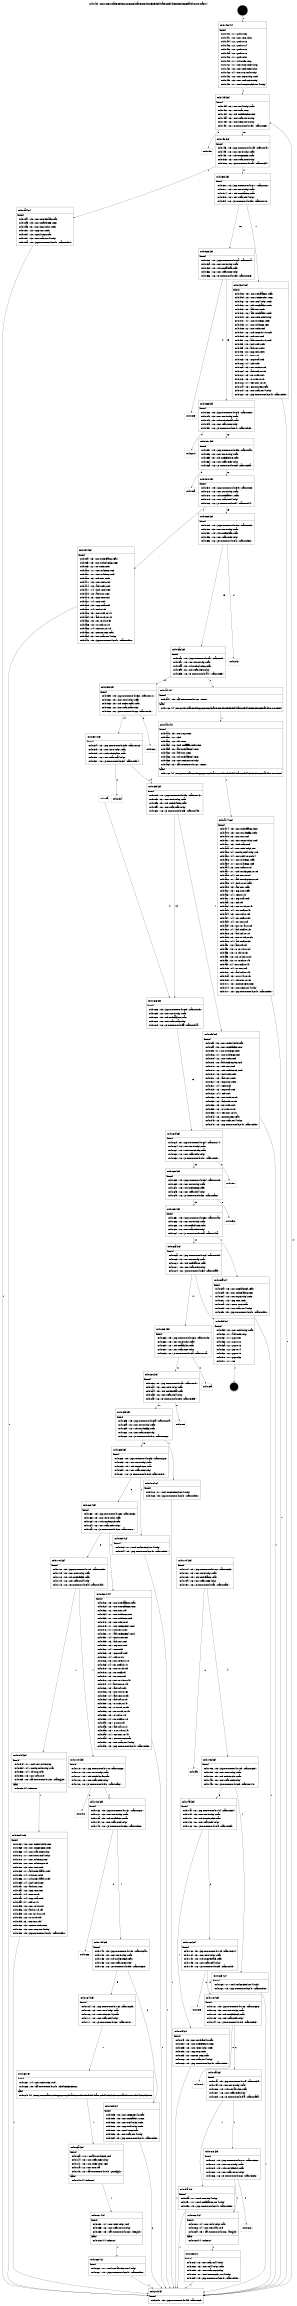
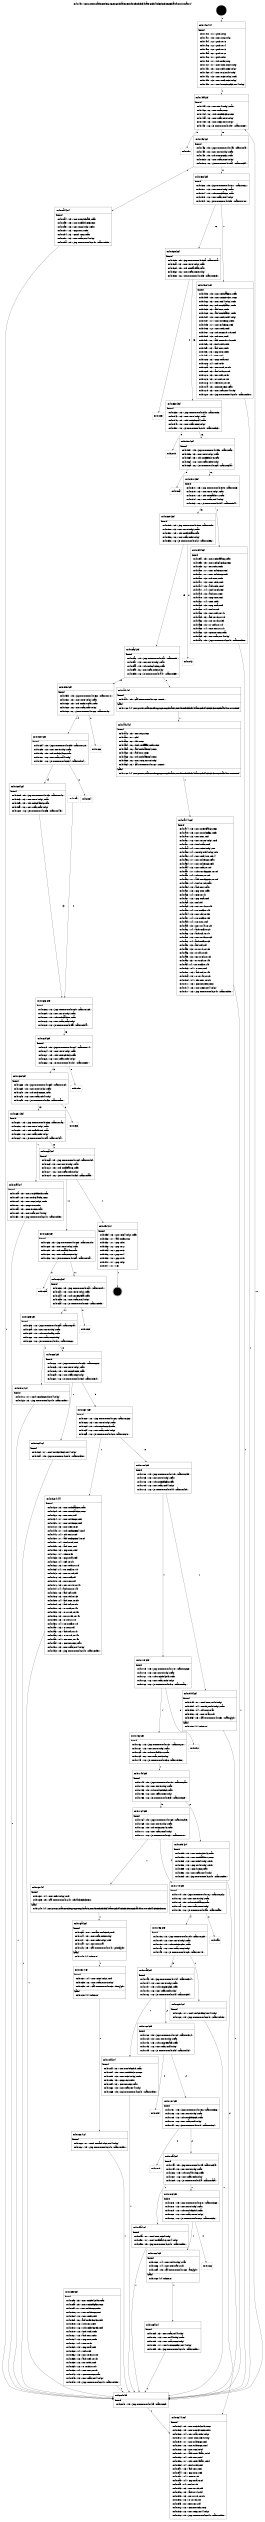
edge "0x4015ed [25]" -> "0x4018f5 [88]": removed, label "1"
edge "0x401764 [25]" -> "0x40177d [25]": added, label "4"
node "0x401e36": removed
edge "0x401964 [105]" -> "0x402040 [5]": reversed
